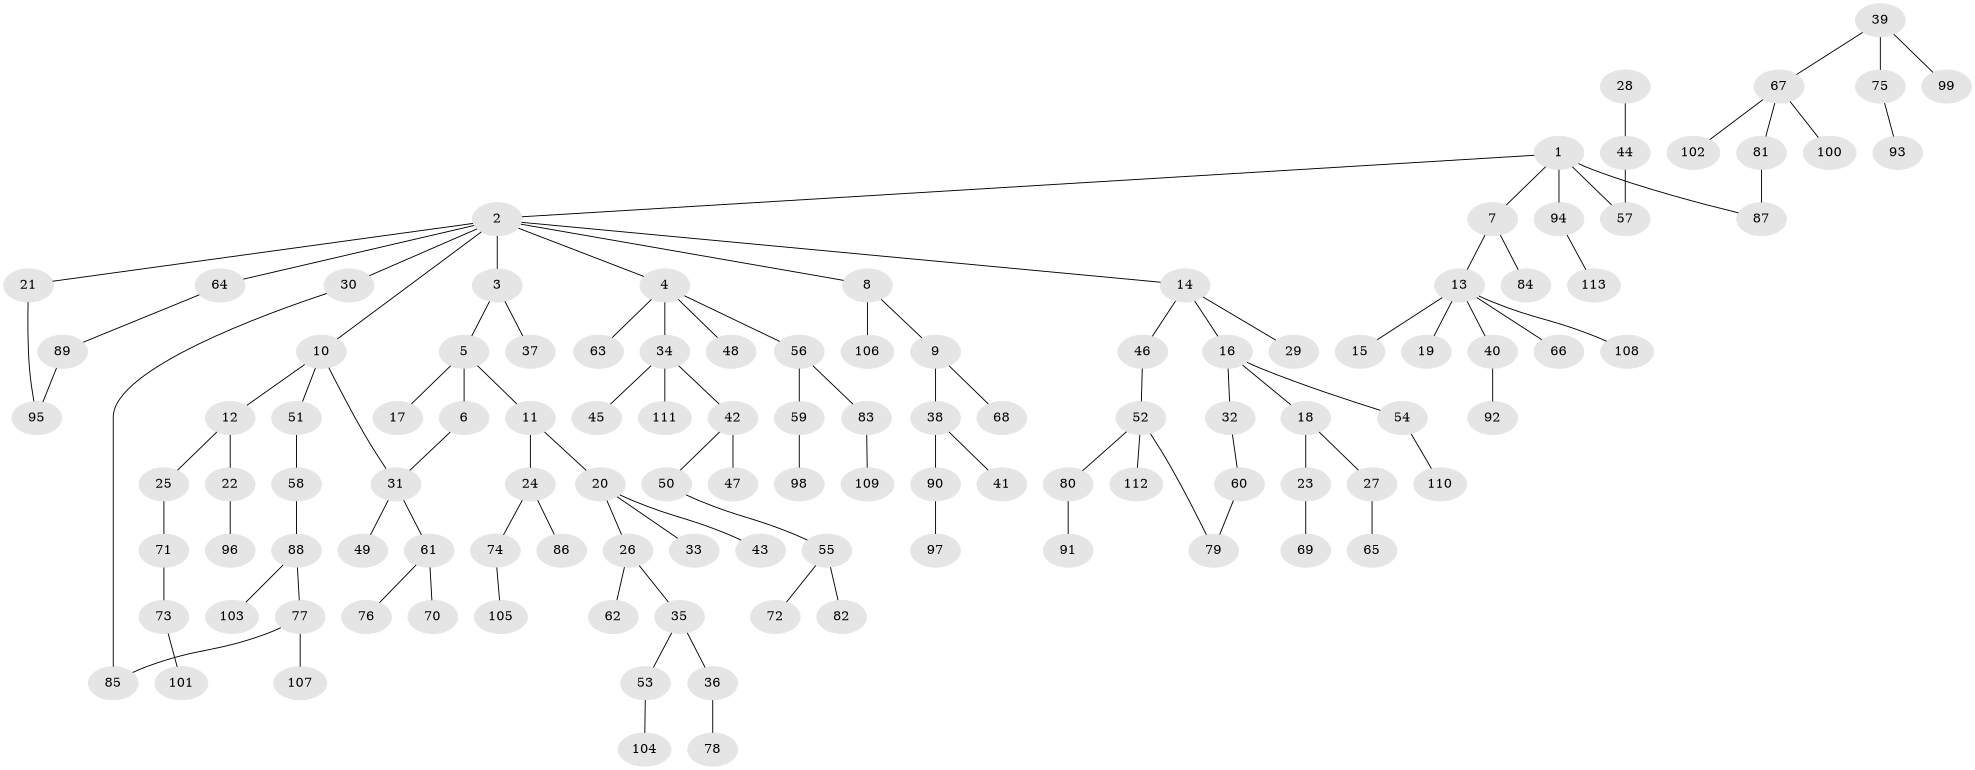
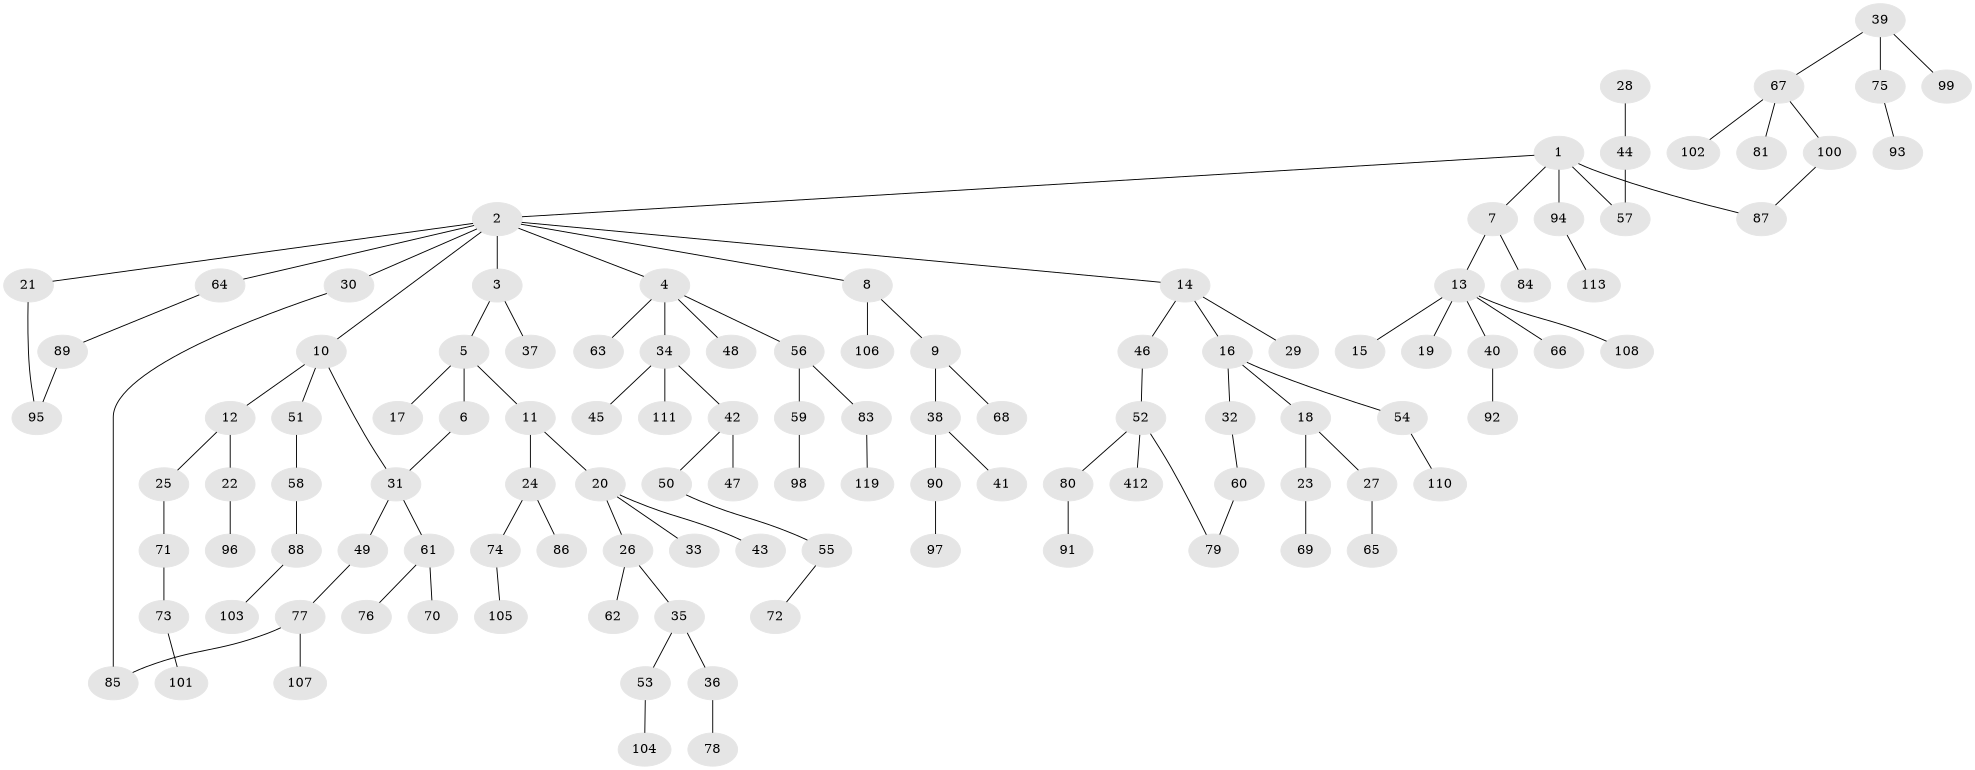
edge "81" -- "87": now "100" -- "87"
node "109": label "109" -> "119"
node "112": label "112" -> "412"
edge "88" -- "77": now "49" -- "77"
node "82": removed
